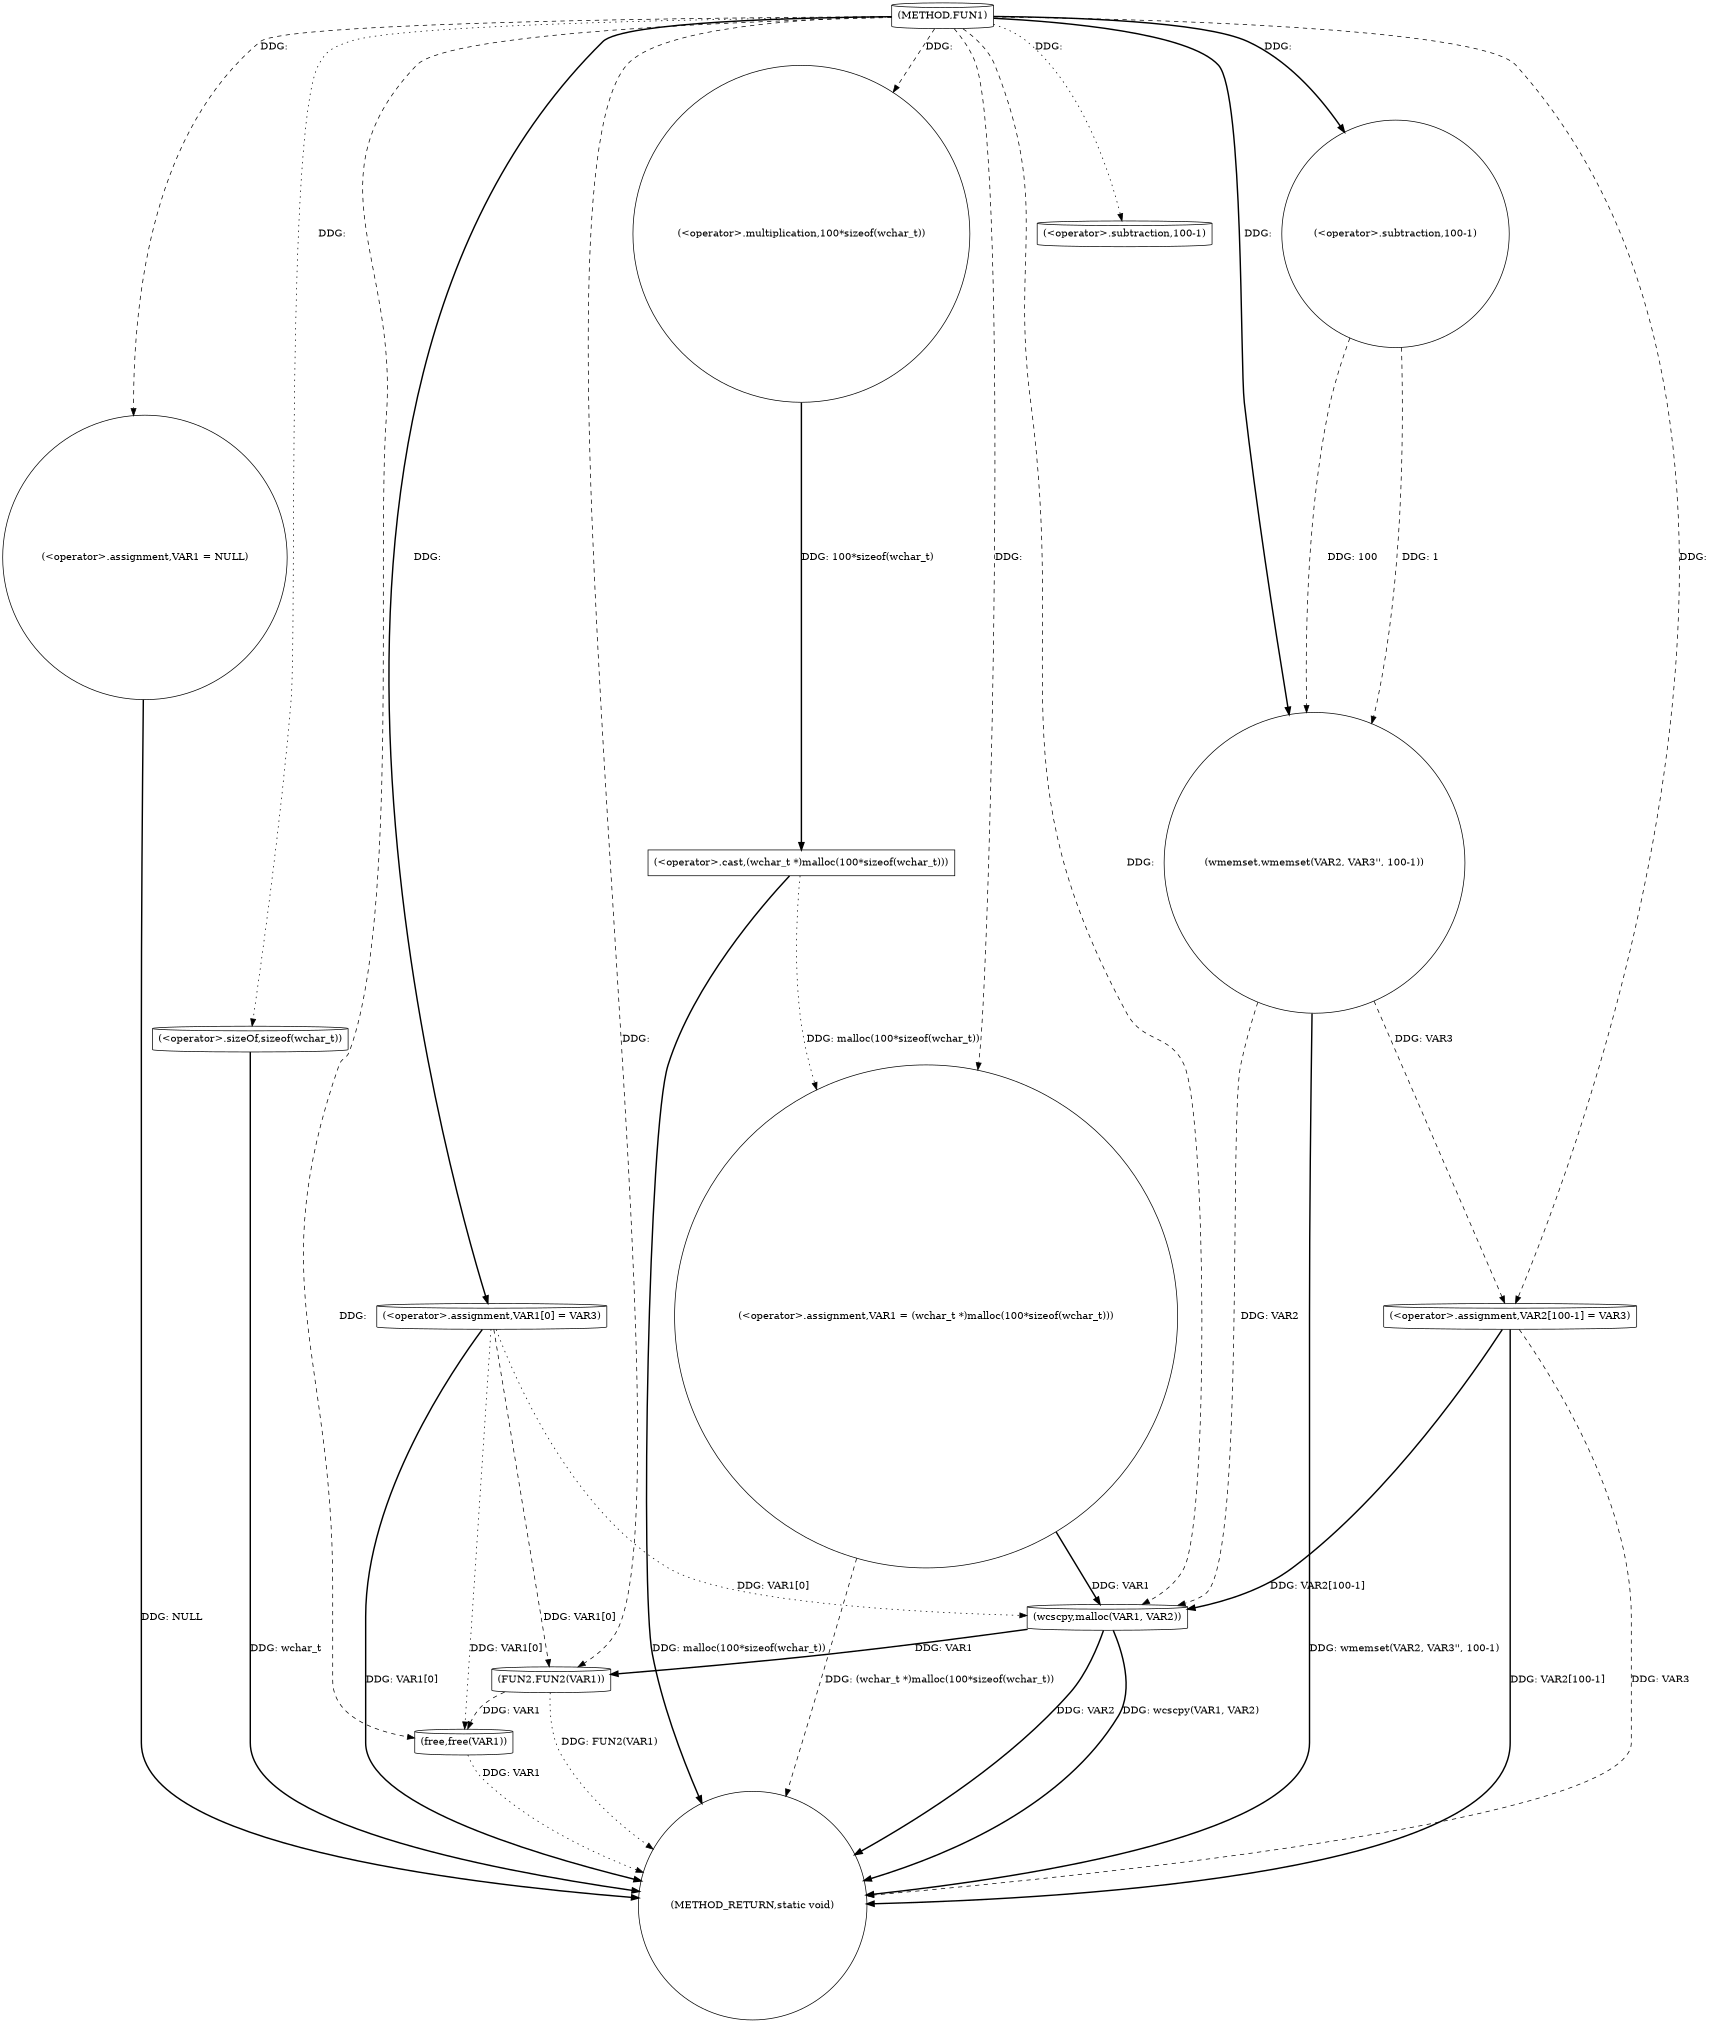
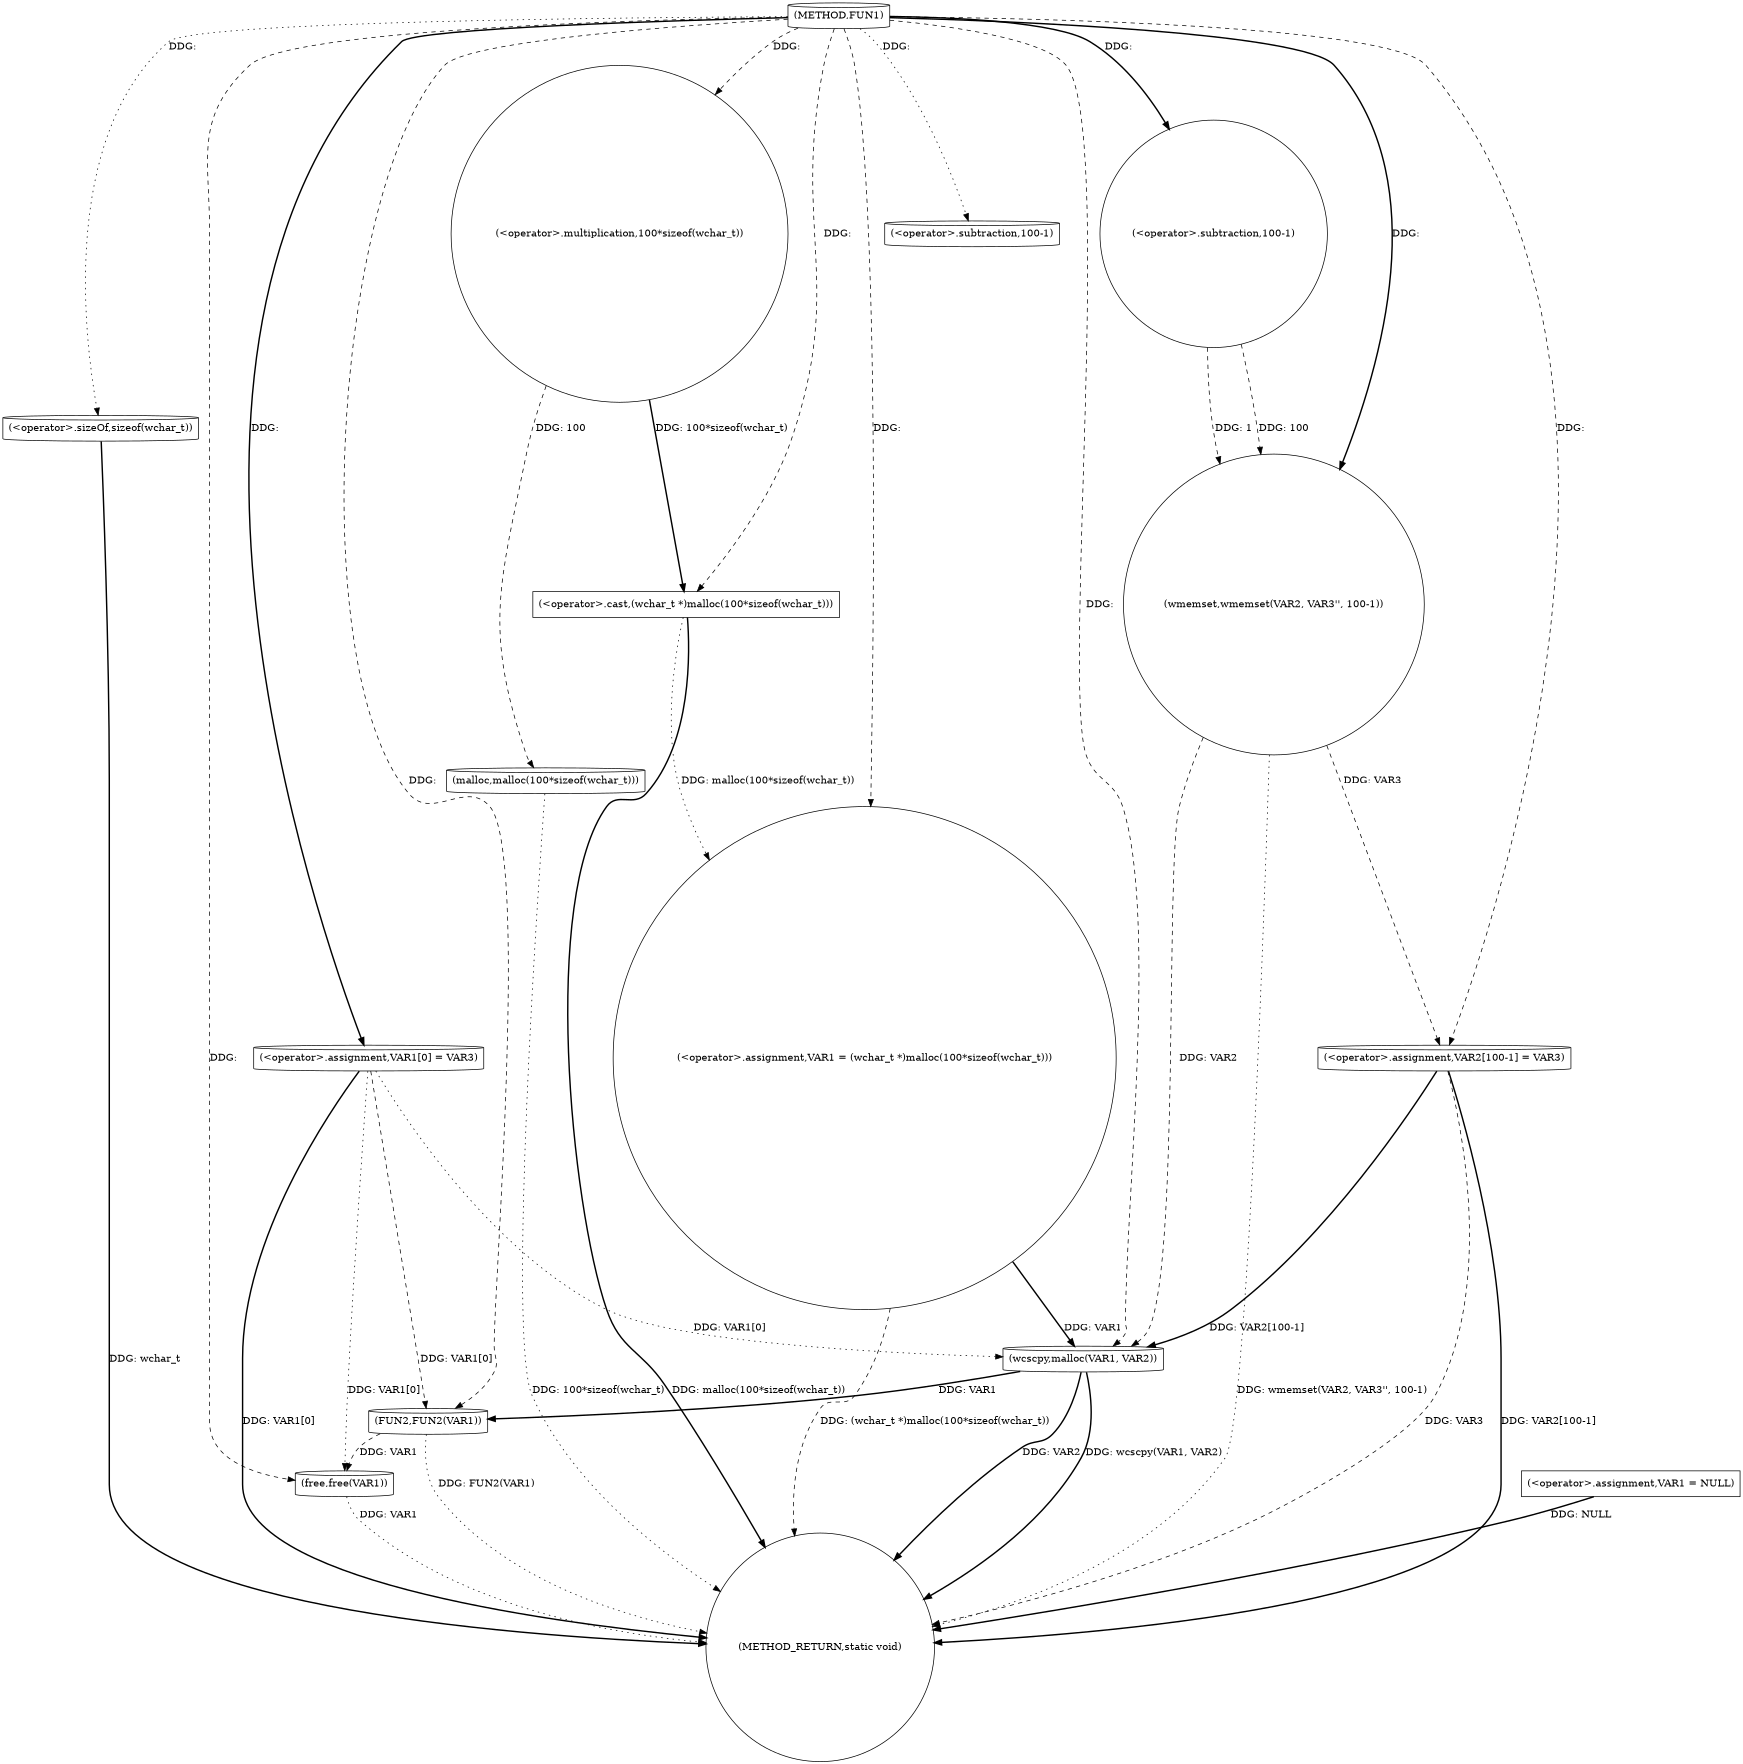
edge "(METHOD,FUN1)" -> "(<operator>.assignment,VAR1 = NULL)": now "(METHOD,FUN1)" -> "(<operator>.cast,(wchar_t *)malloc(100*sizeof(wchar_t)))"
node "(<operator>.assignment,VAR1 = NULL)": shape circle -> box
node "(malloc,malloc(100*sizeof(wchar_t)))": added
edge "(wmemset,wmemset(VAR2, VAR3'', 100-1))" -> "(METHOD_RETURN,static void)": style bold -> dotted
